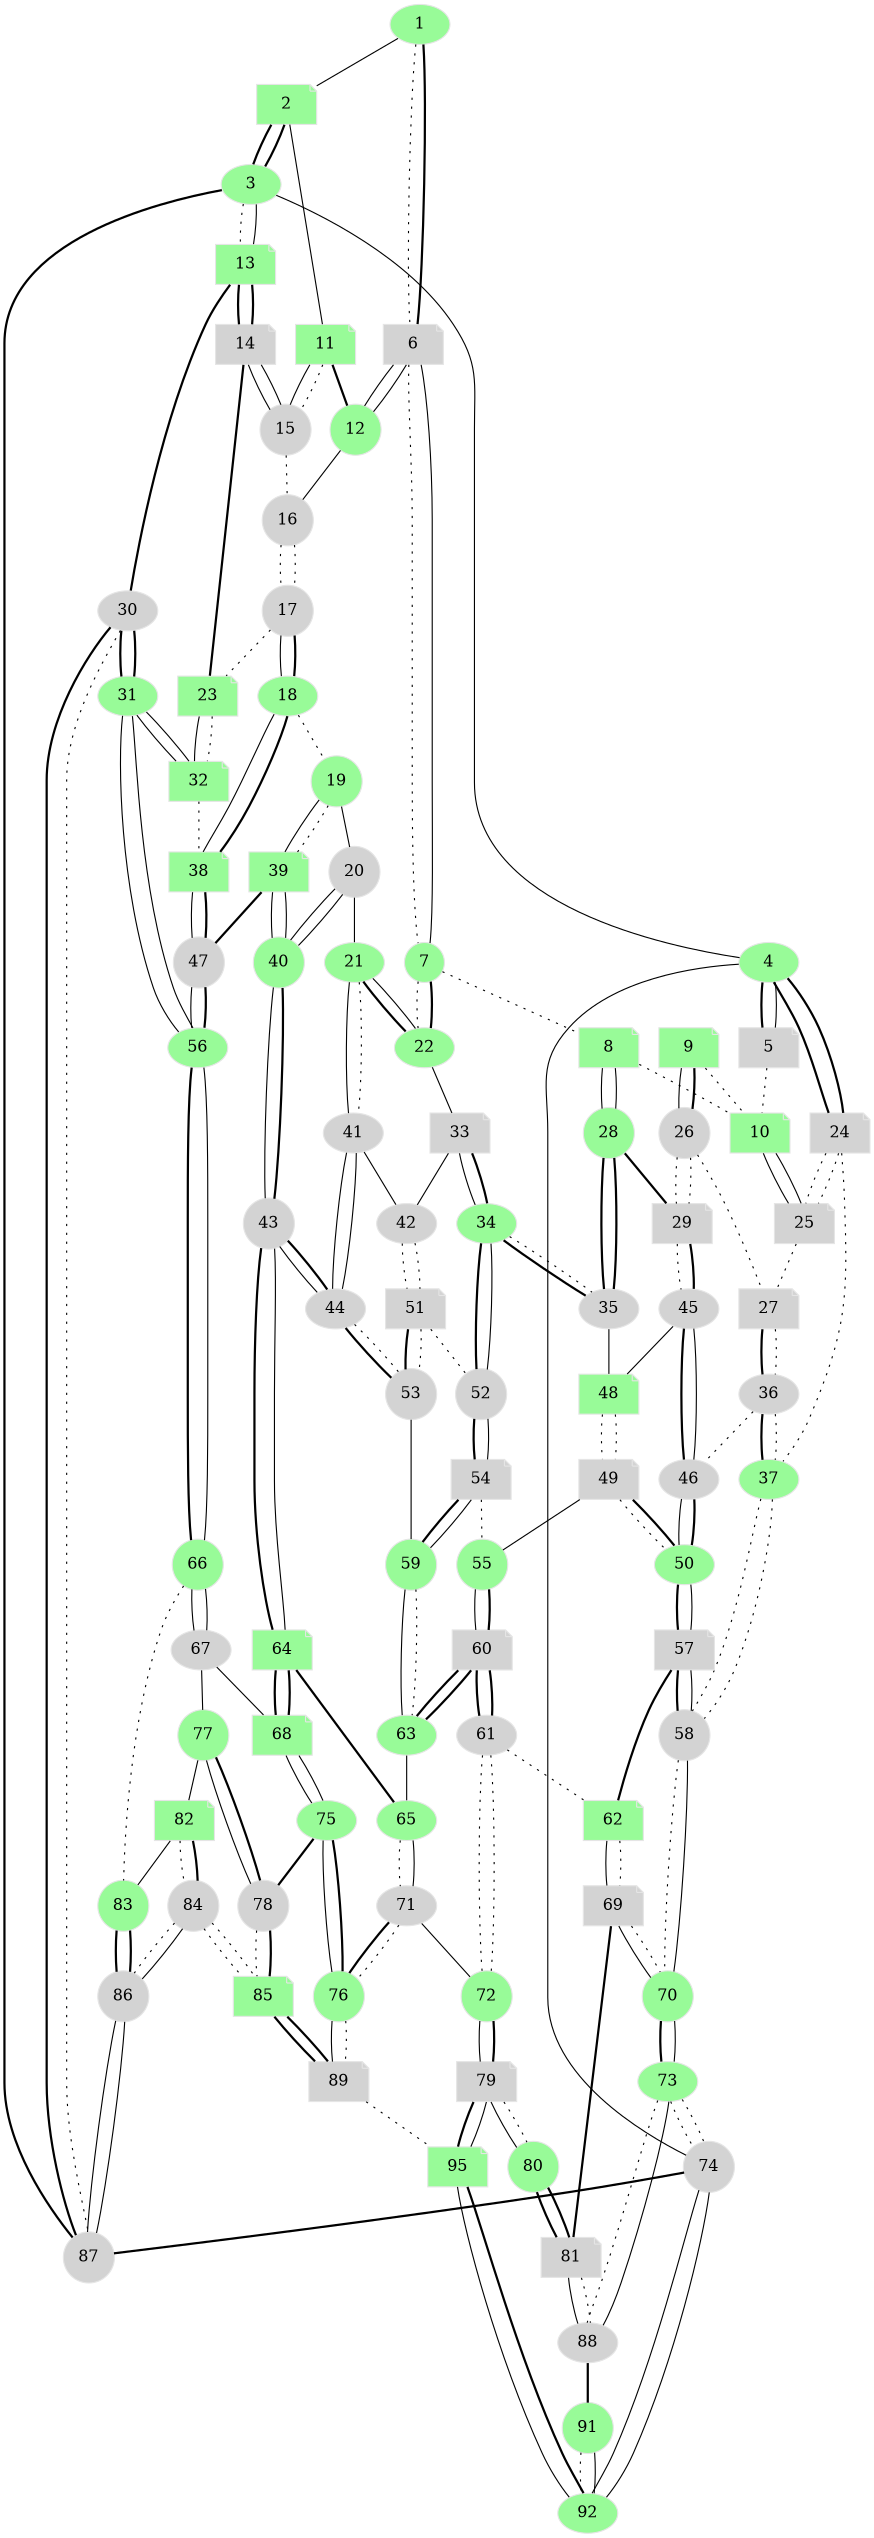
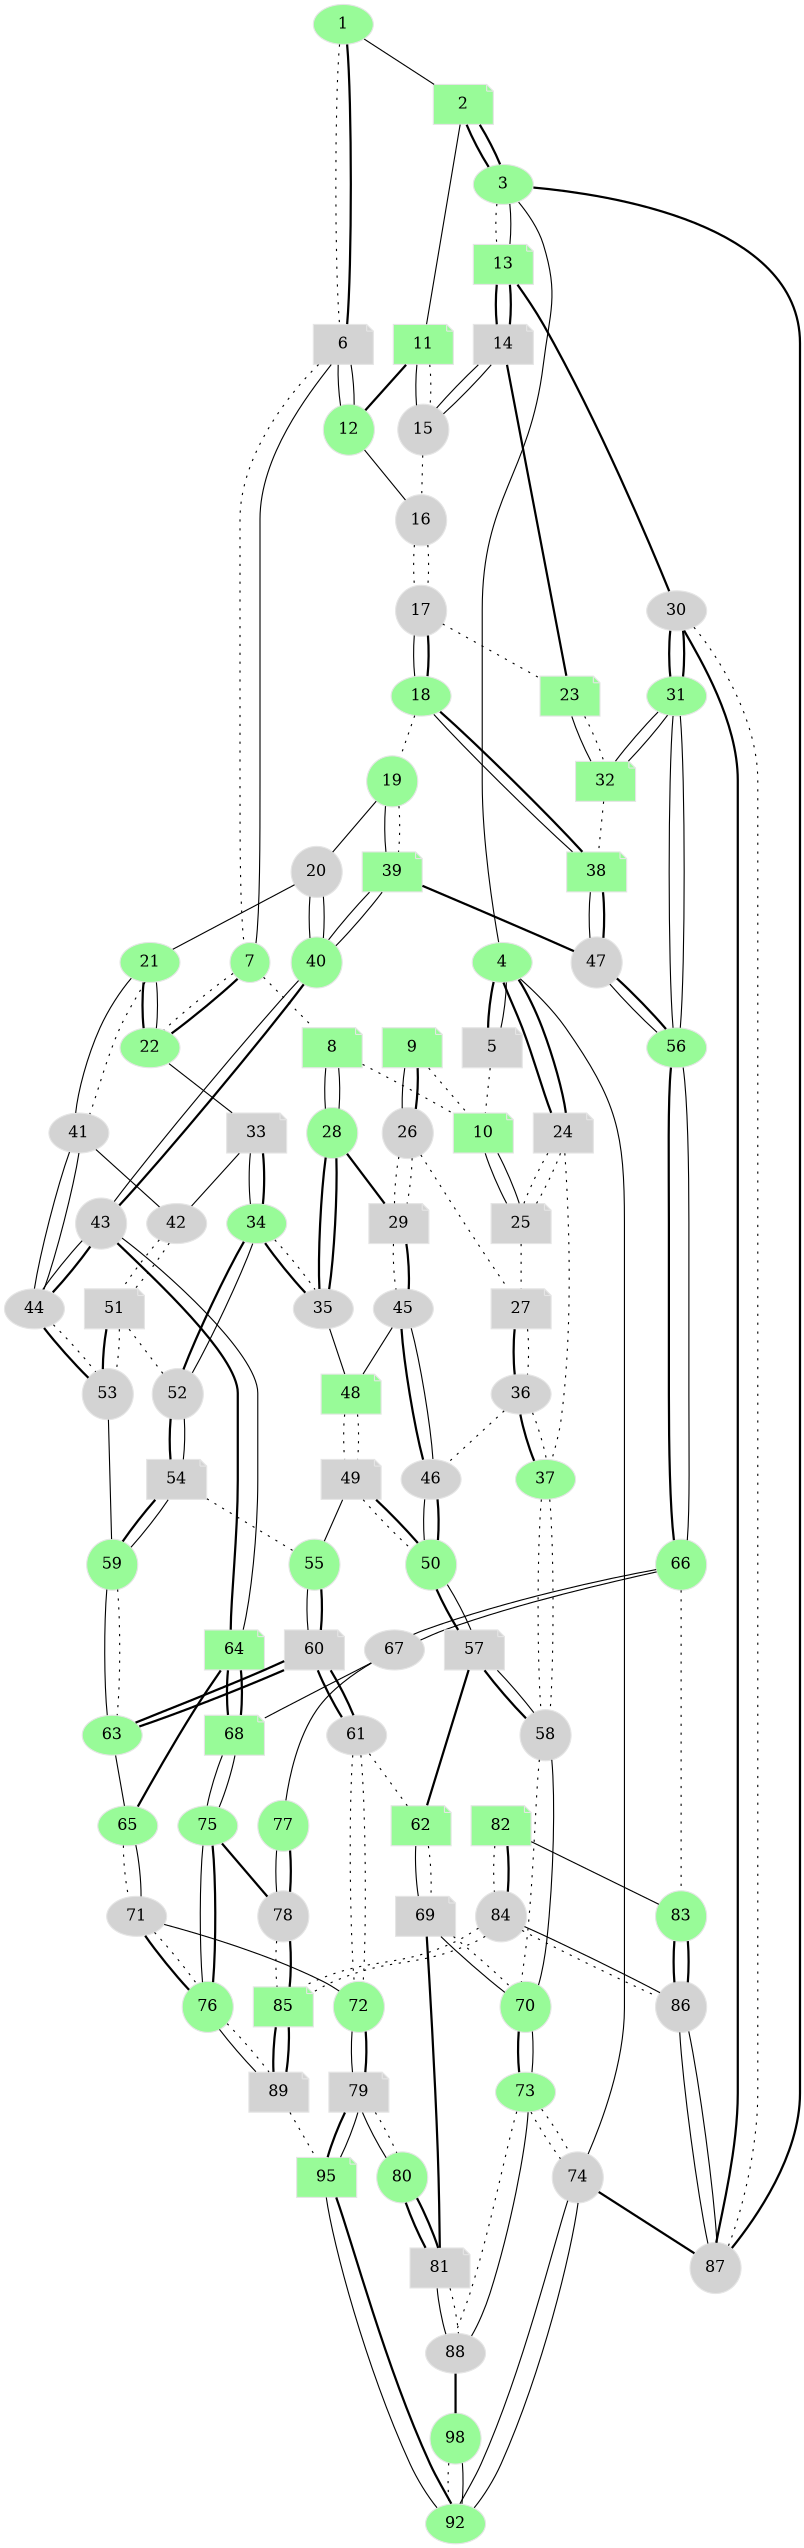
node "50": shape ellipse -> circle
edge "77" -- "82": removed
node "91": label "91" -> "98"
